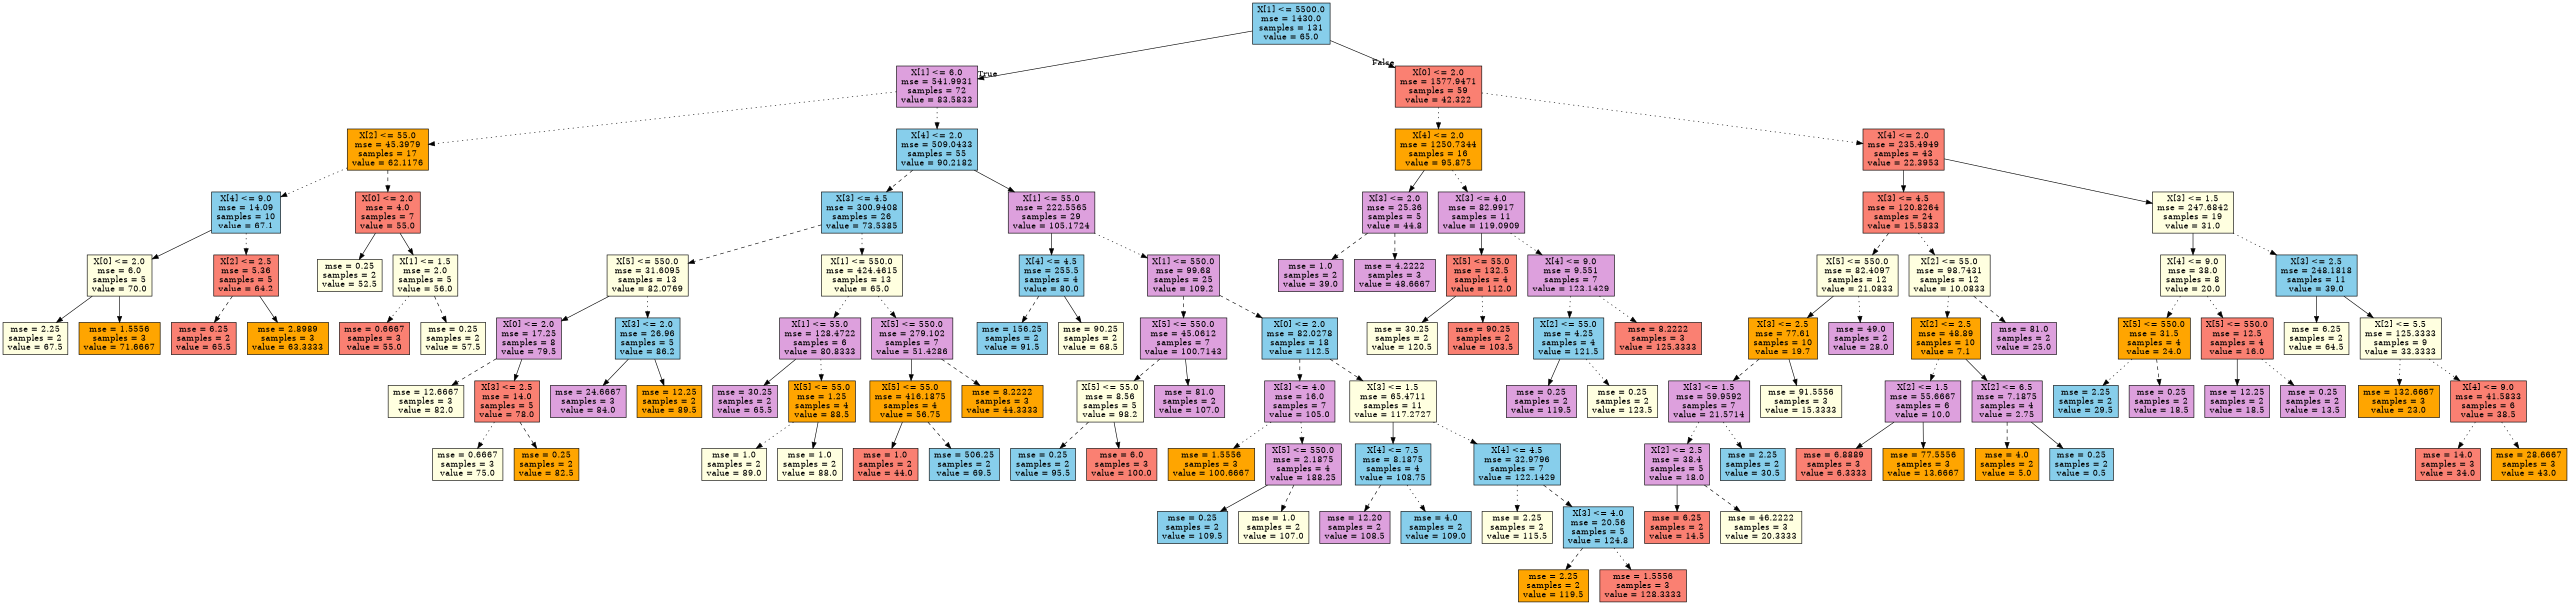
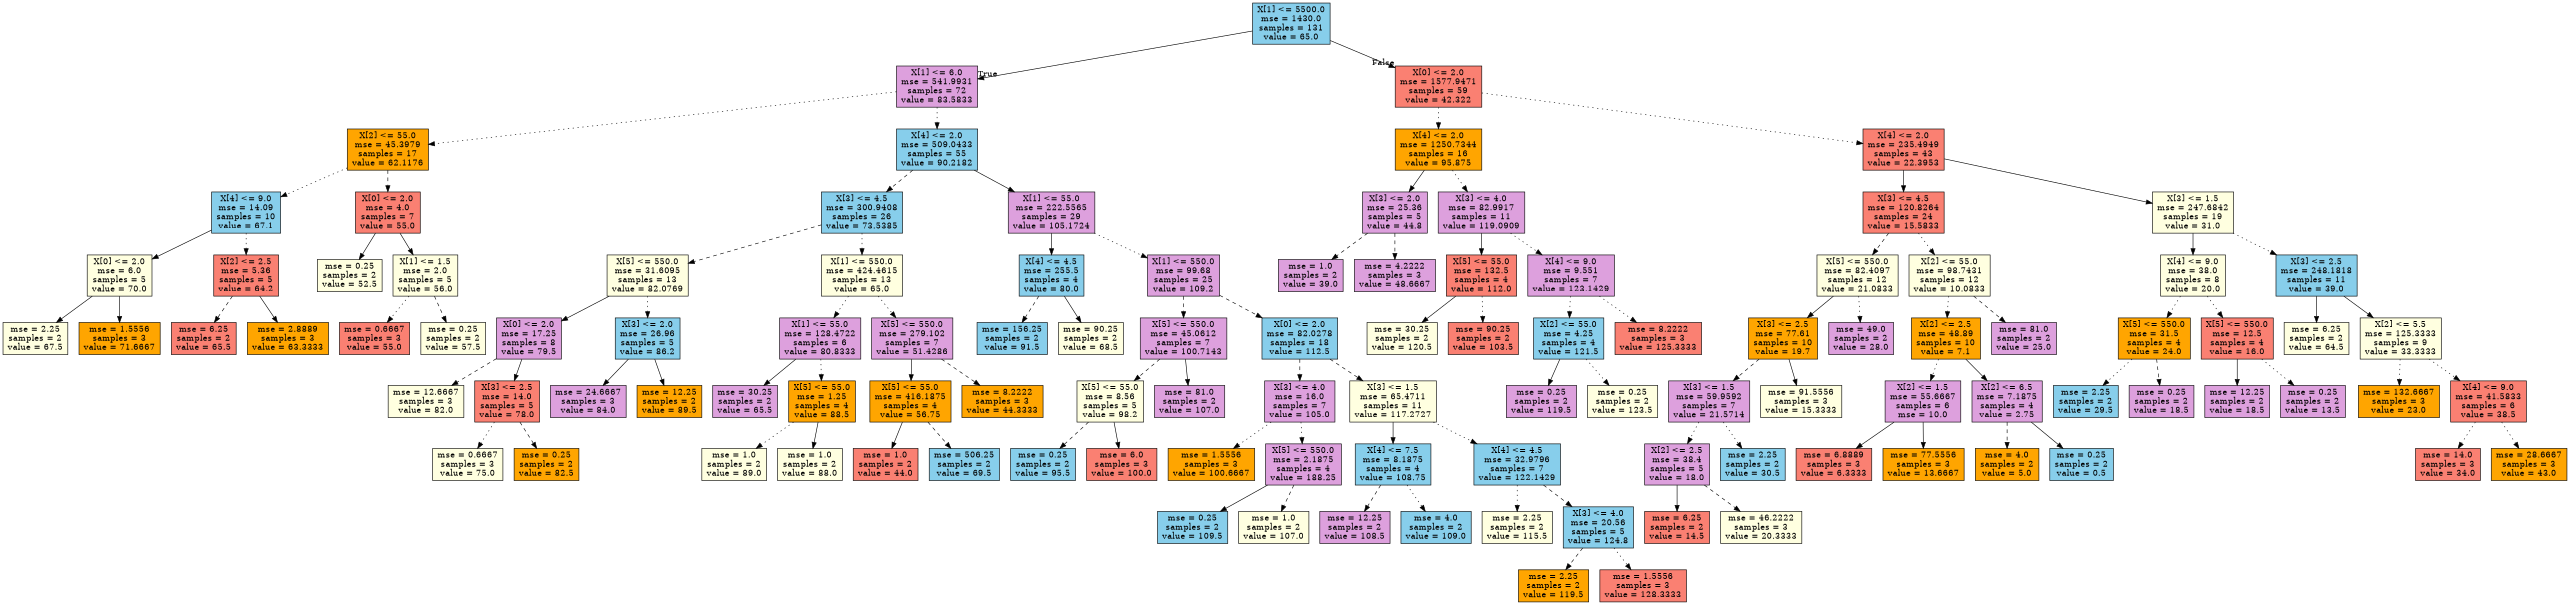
node "mse = 2.8989 samples = 3 value = 63.3333": label "mse = 2.8989 samples = 3 value = 63.3333" -> "mse = 2.8889 samples = 3 value = 63.3333"
node "X[2] <= 1.5 mse = 55.6667 samples = 6 value = 10.0": label "X[2] <= 1.5 mse = 55.6667 samples = 6 value = 10.0" -> "X[2] <= 1.5 mse = 55.6667 samples = 6 mse = 10.0"
node "mse = 12.20 samples = 2 value = 108.5": label "mse = 12.20 samples = 2 value = 108.5" -> "mse = 12.25 samples = 2 value = 108.5"
